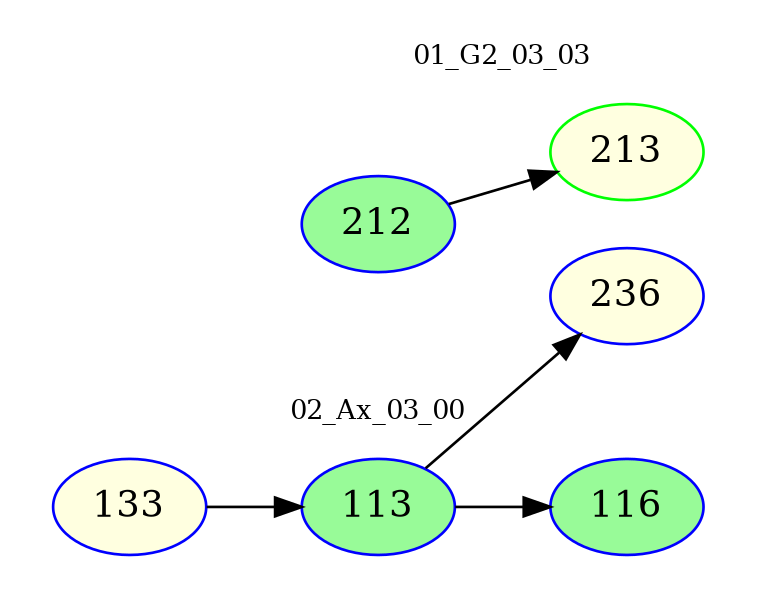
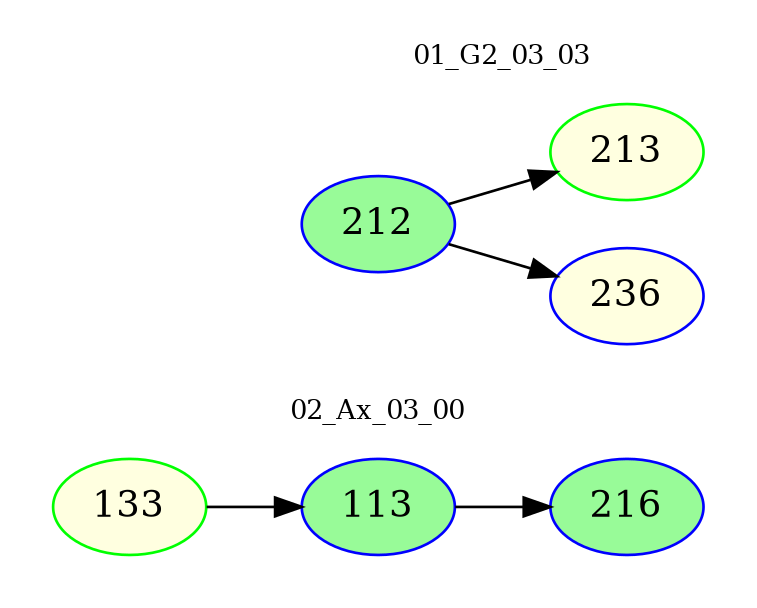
edge "113" -> "236": now "212" -> "236"
node "133": color blue -> green
node "116": label "116" -> "216"
